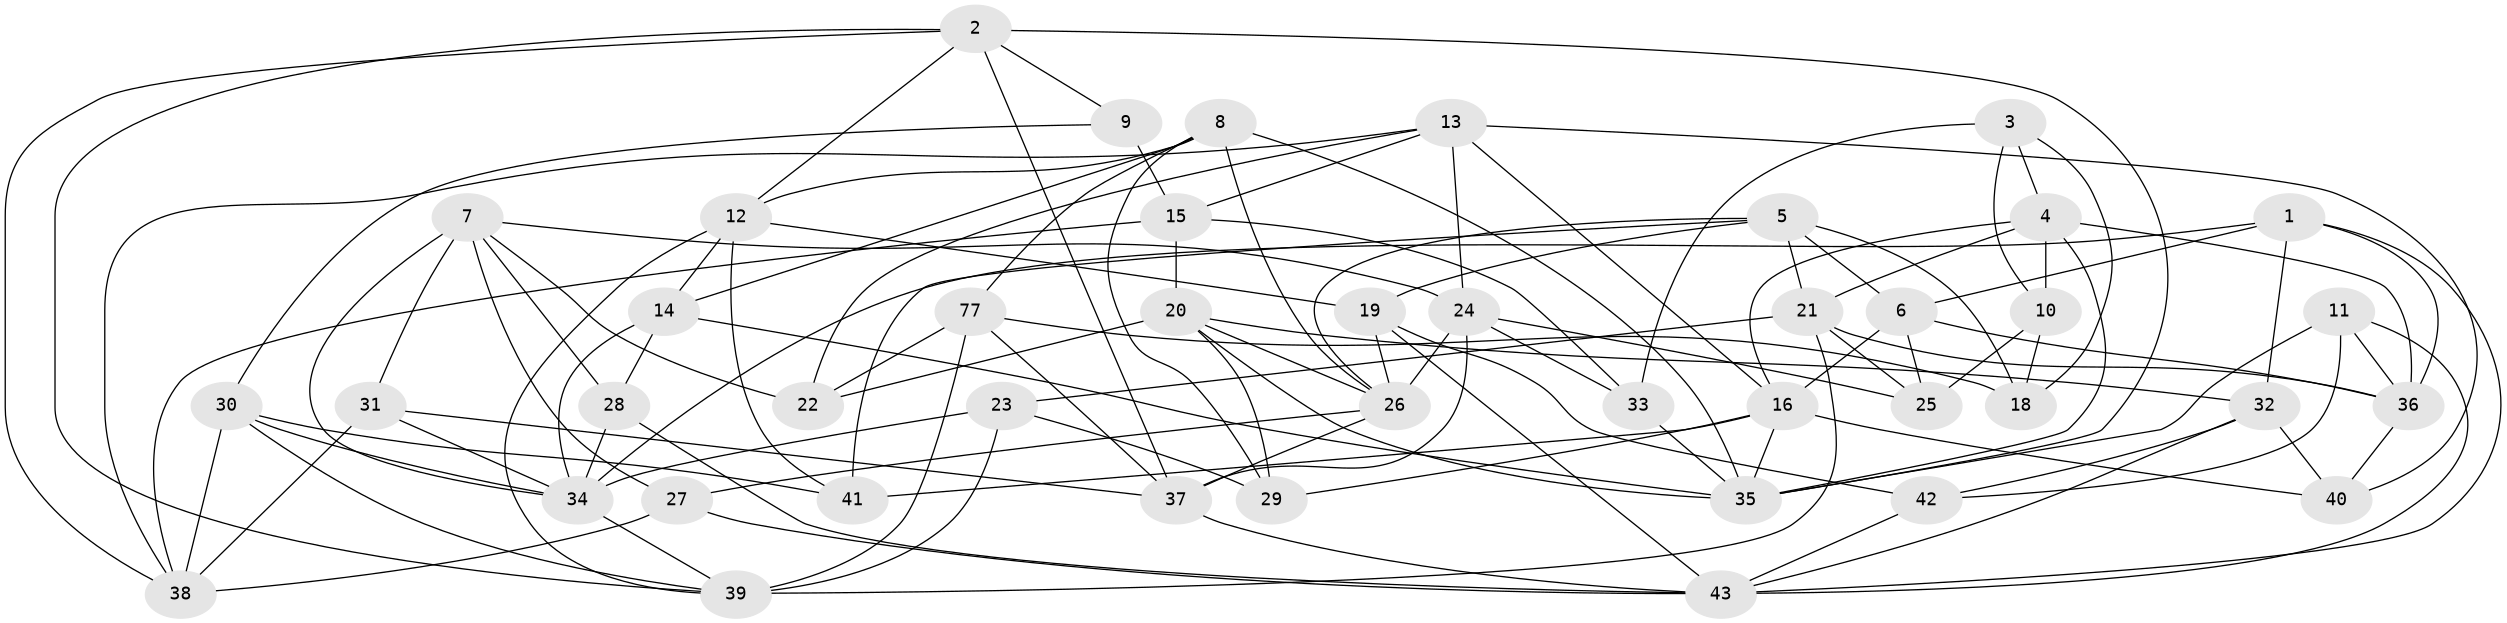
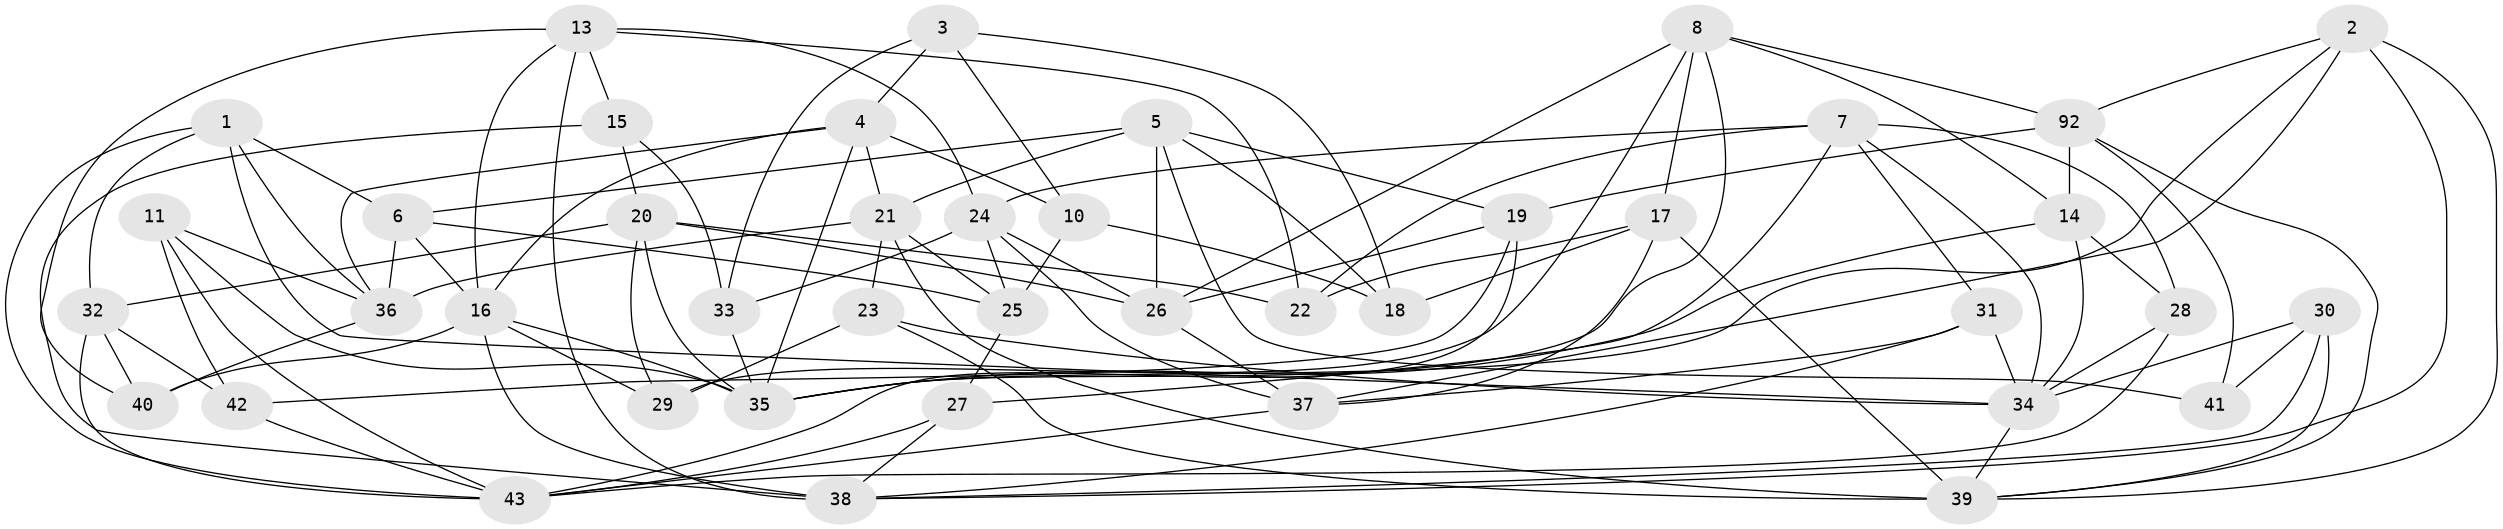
node "9": removed
node "12": label "12" -> "92"
node "77": label "77" -> "17"
edge "26" -- "27": now "25" -- "27"
edge "16" -- "41": now "16" -- "38"
